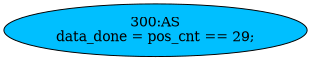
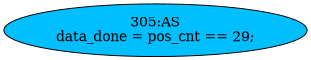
node "300:AS data_done = pos_cnt == 29;": label "300:AS data_done = pos_cnt == 29;" -> "305:AS data_done = pos_cnt == 29;"
